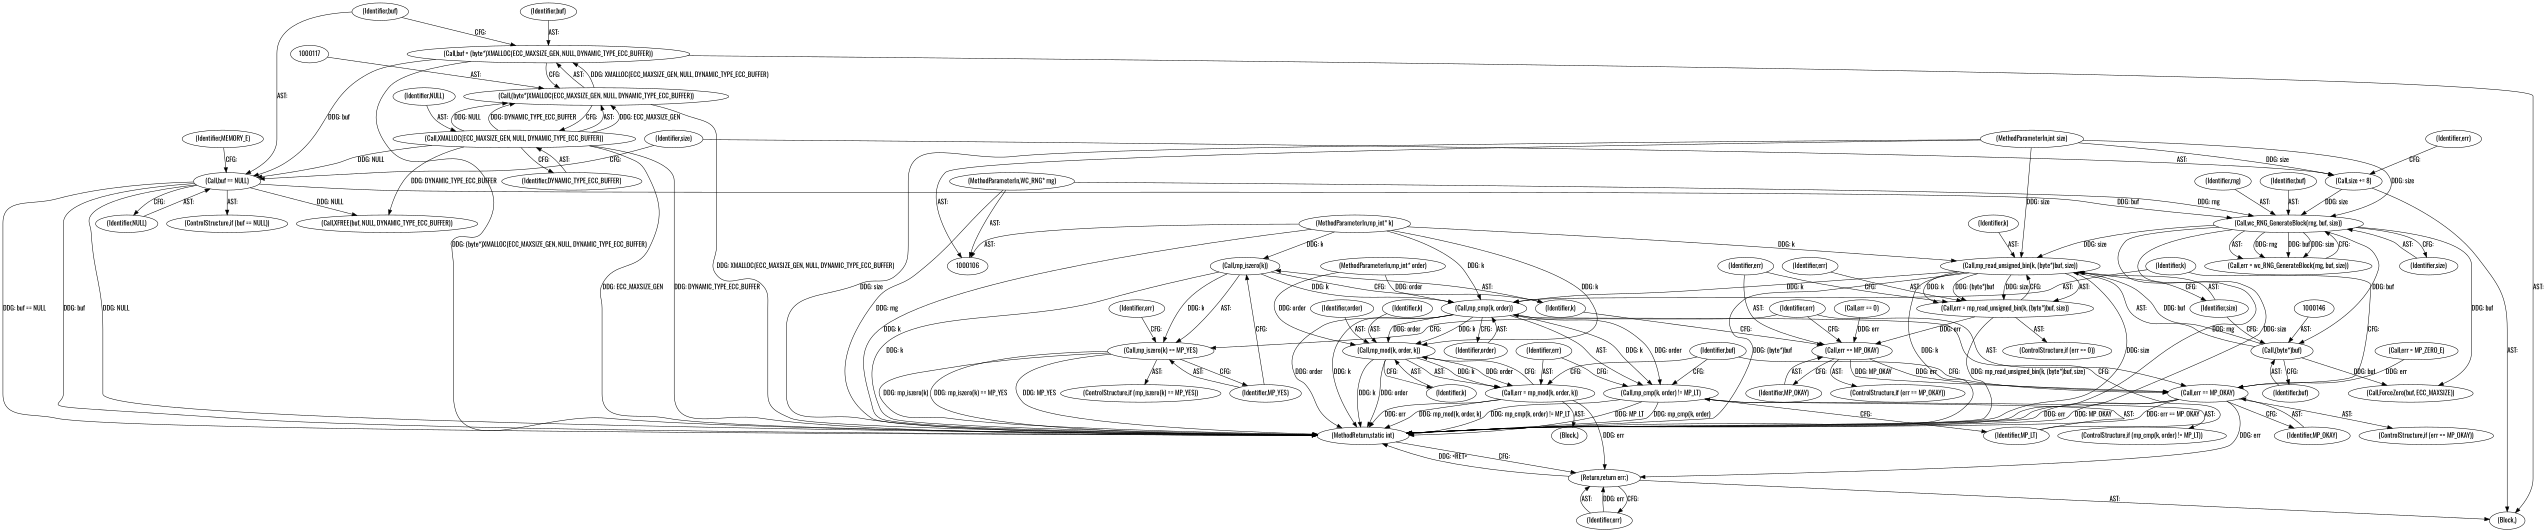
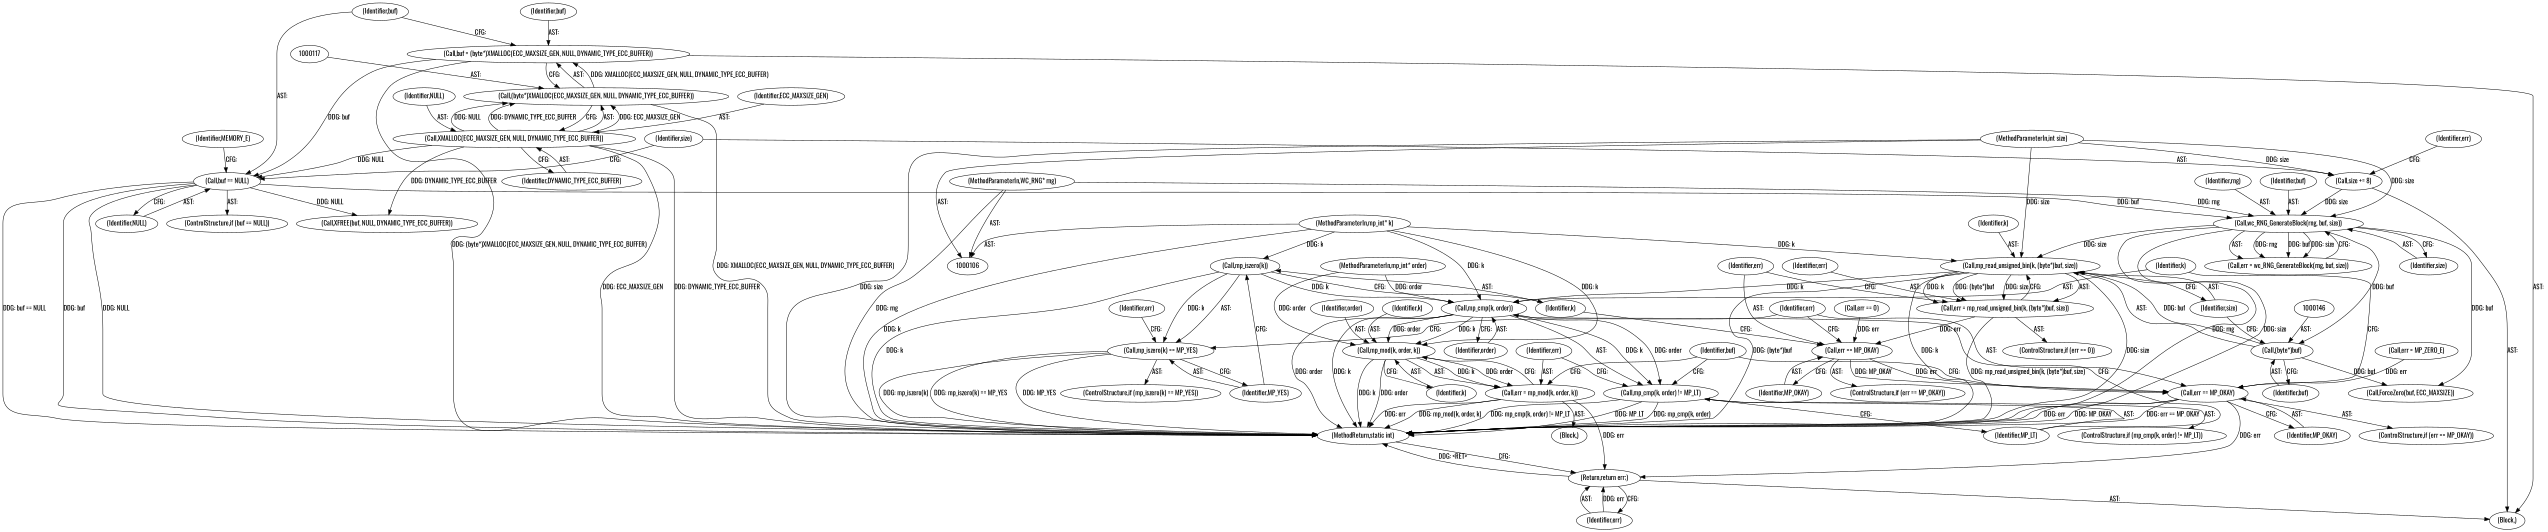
node "(Identifier,ECC_MAXSIZE_GEN)": added
